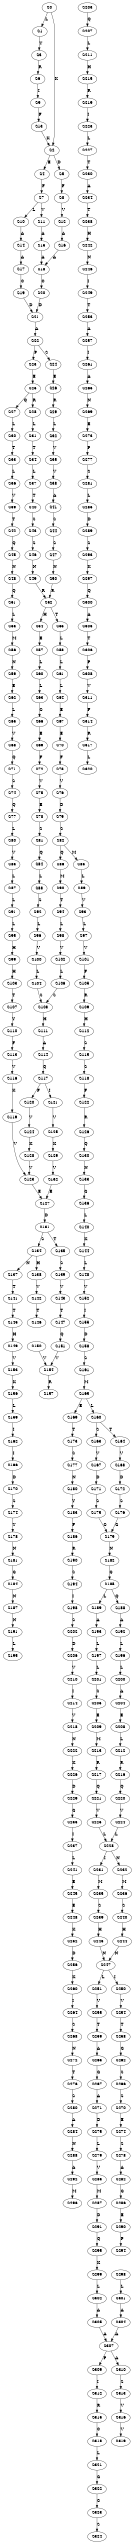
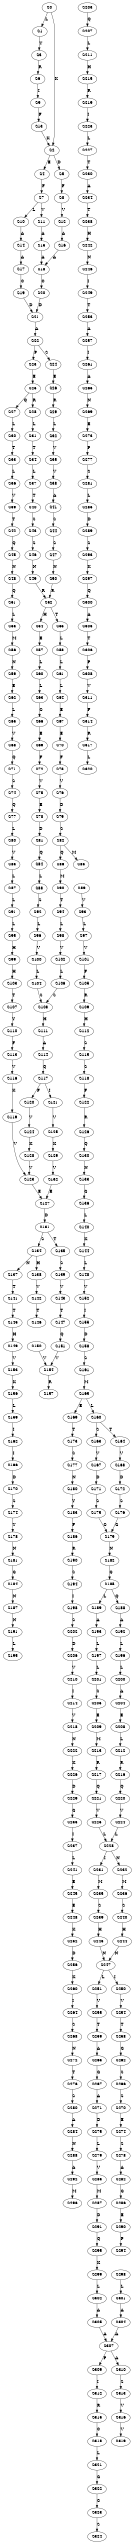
edge "S78" -> "S81": label "S" -> "D"
edge "S85" -> "S89": removed, label "L"
